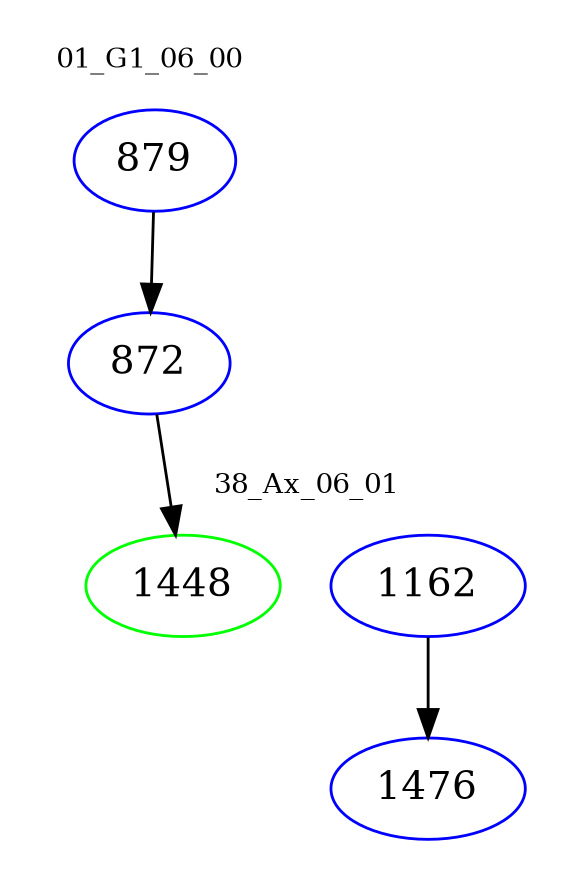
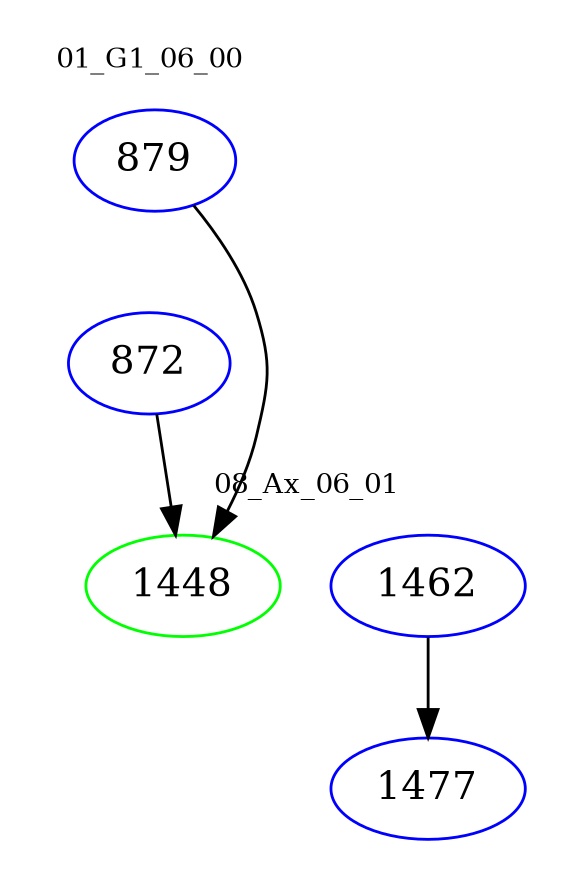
edge "879" -> "872": now "879" -> "1448"
cluster "38_Ax_06_01": label "38_Ax_06_01" -> "08_Ax_06_01"
node "1162": label "1162" -> "1462"
node "1476": label "1476" -> "1477"
